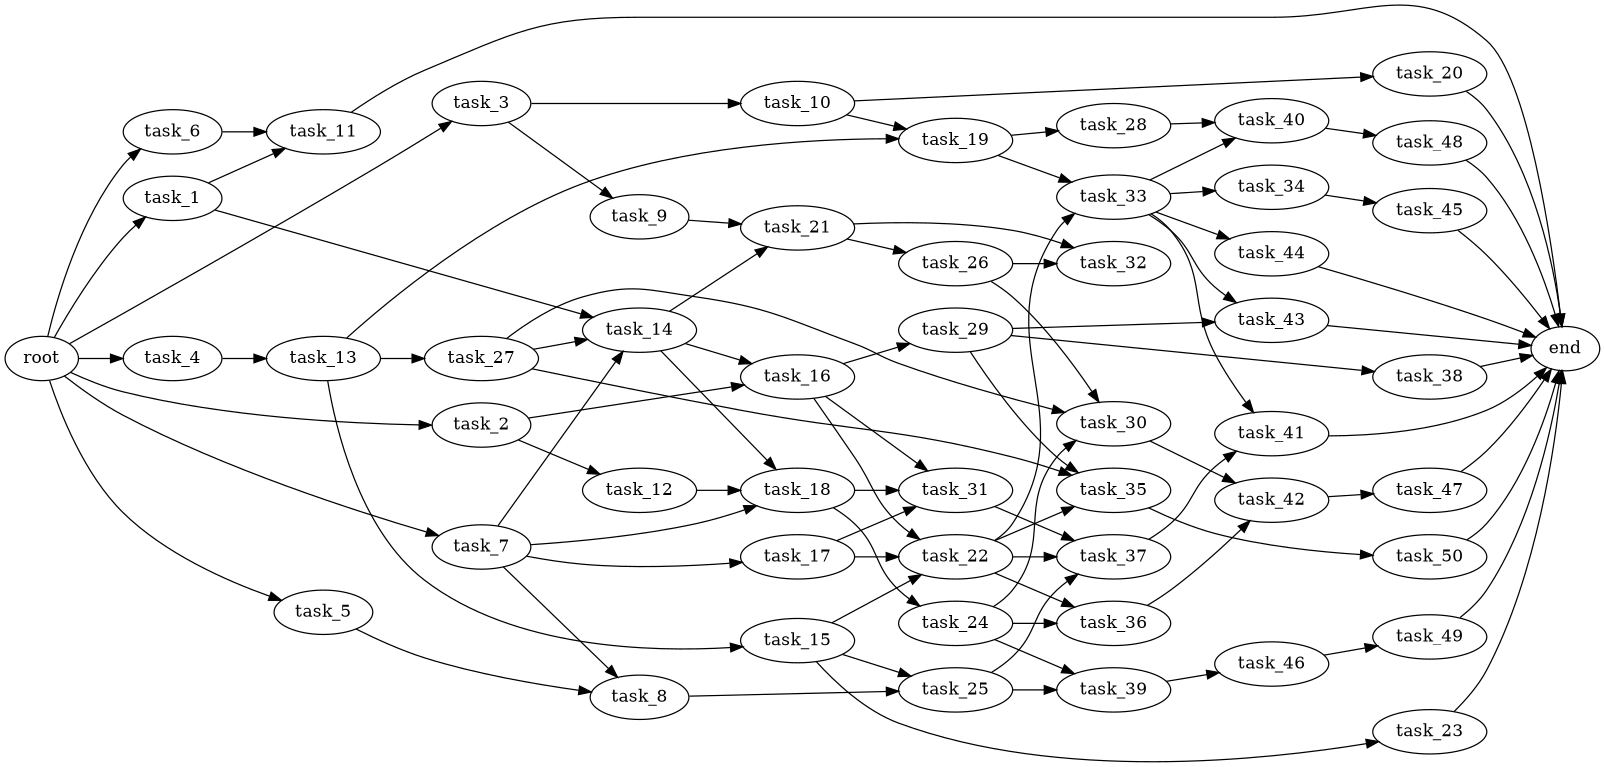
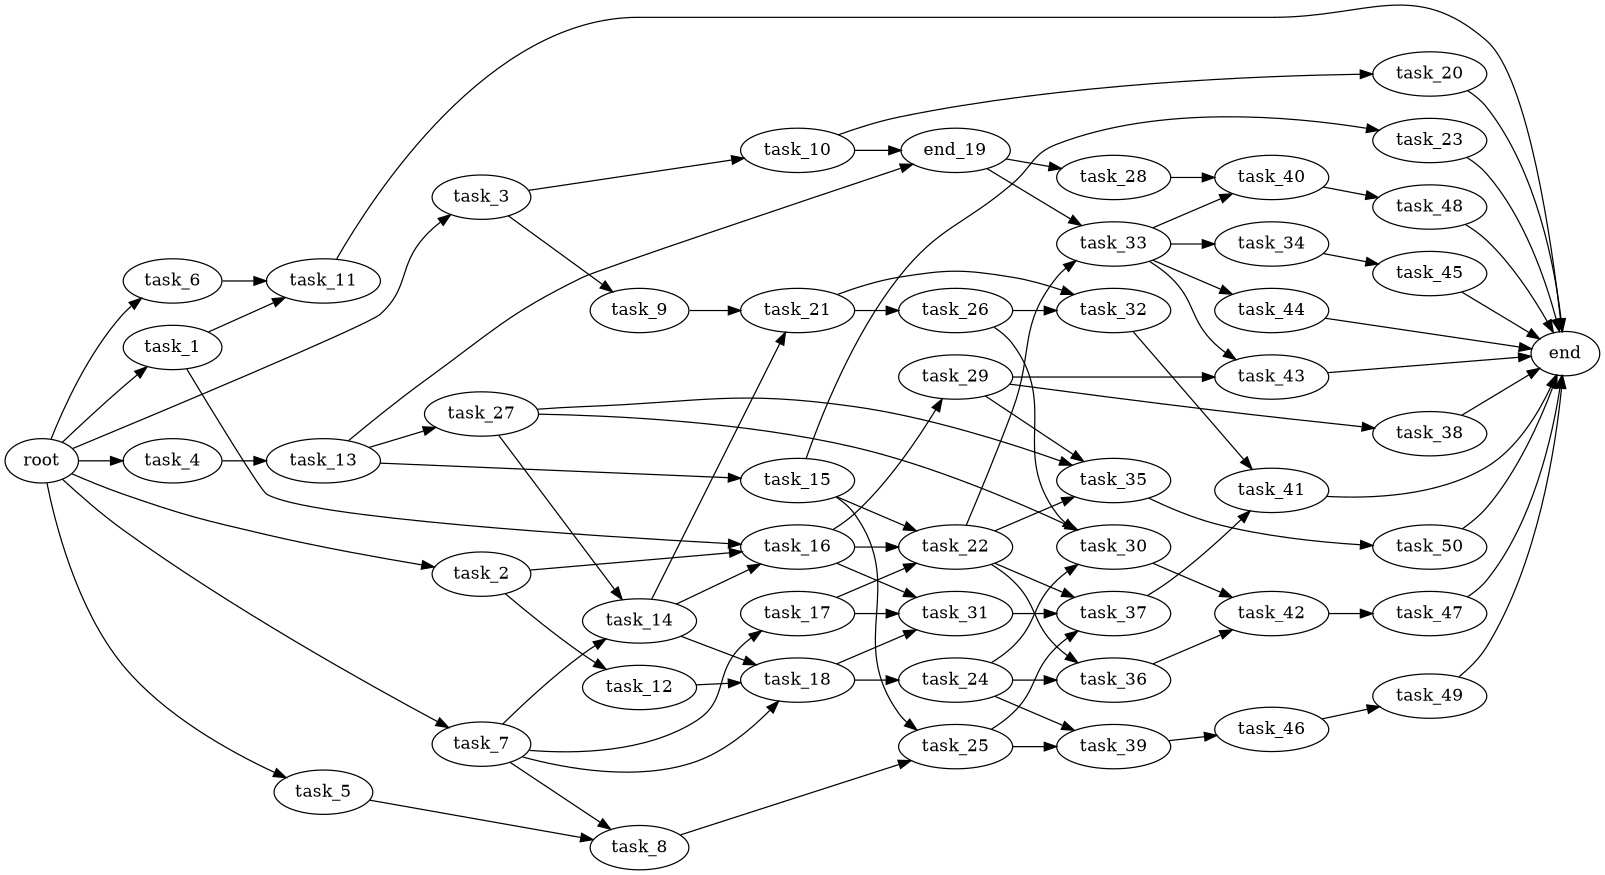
node "task_19": label "task_19" -> "end_19"
edge "task_1" -> "task_14": now "task_1" -> "task_16"
edge "task_33" -> "task_41": now "task_32" -> "task_41"
